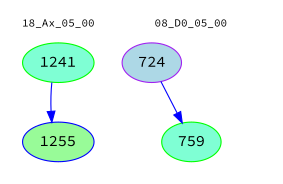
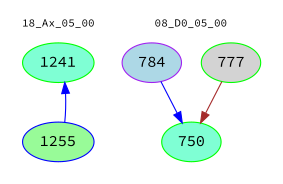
node "724": label "724" -> "784"
node "777": added
edge "1241" -> "1255": reversed
node "759": label "759" -> "750"
